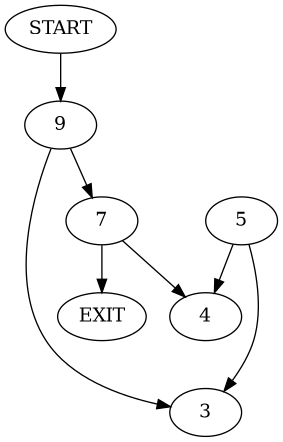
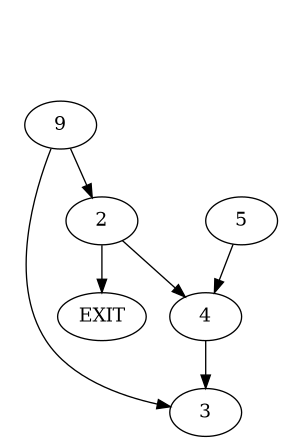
node "START": removed
node "7": label "7" -> "2"
edge "5" -> "3": now "4" -> "3"
